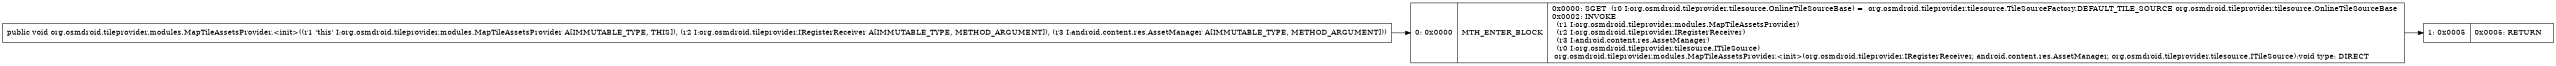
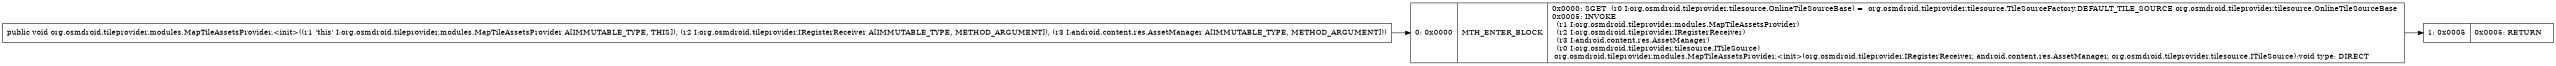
node "0: 0x0000": text "0x0002: INVOKE" -> "0x0005: INVOKE"
